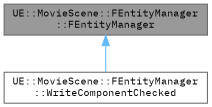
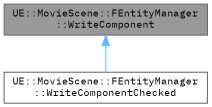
node "UE::MovieScene::FEntityManager ::FEntityManager": label "UE::MovieScene::FEntityManager ::FEntityManager" -> "UE::MovieScene::FEntityManager ::WriteComponent"
